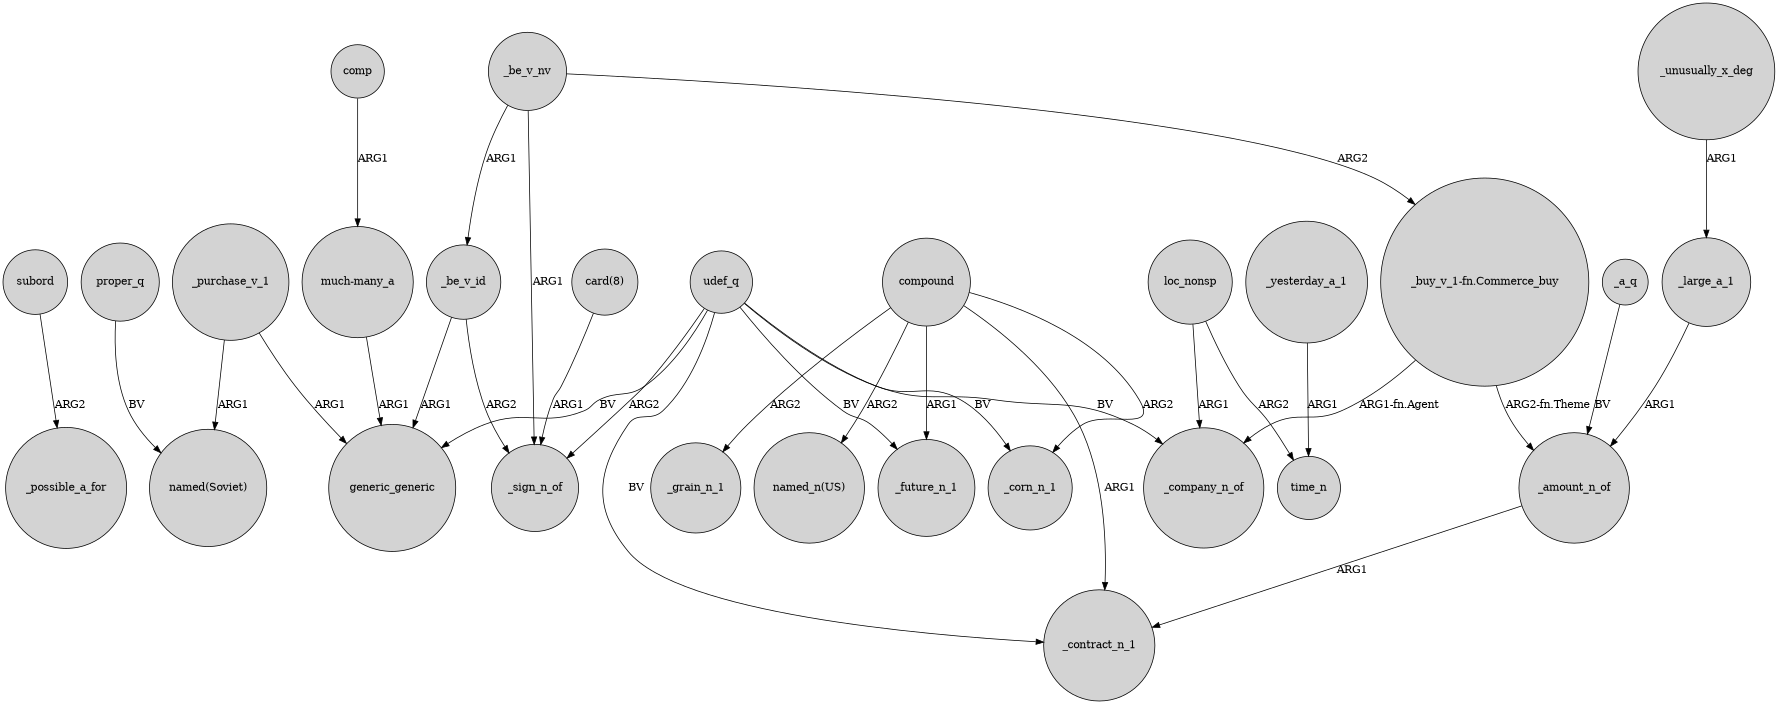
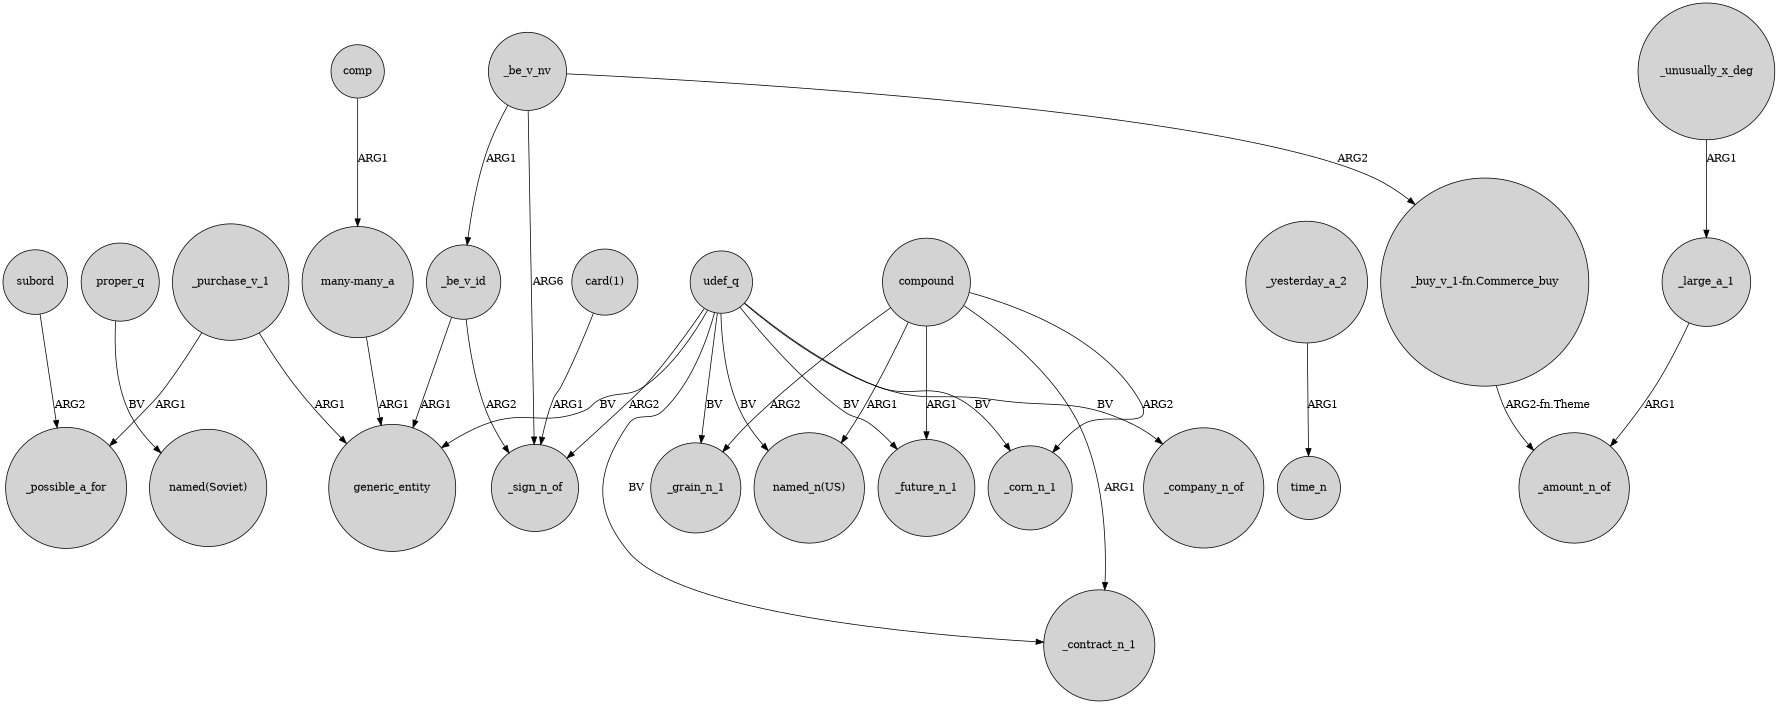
node "much-many_a": label "much-many_a" -> "many-many_a"
edge "_be_v_nv" -> "_sign_n_of": label "ARG1" -> "ARG6"
node "card(8)": label "card(8)" -> "card(1)"
node "loc_nonsp": removed
node "_yesterday_a_1": label "_yesterday_a_1" -> "_yesterday_a_2"
node "_a_q": removed
edge "udef_q" -> "_grain_n_1": added, label "BV"
edge "_purchase_v_1" -> "named(Soviet)": now "_purchase_v_1" -> "_possible_a_for"
edge "udef_q" -> "named_n(US)": added, label "BV"
edge "compound" -> "named_n(US)": label "ARG2" -> "ARG1"
edge "_buy_v_1-fn.Commerce_buy" -> "_company_n_of": removed, label "ARG1-fn.Agent"
node "generic_generic": label "generic_generic" -> "generic_entity"
edge "_amount_n_of" -> "_contract_n_1": removed, label "ARG1"
